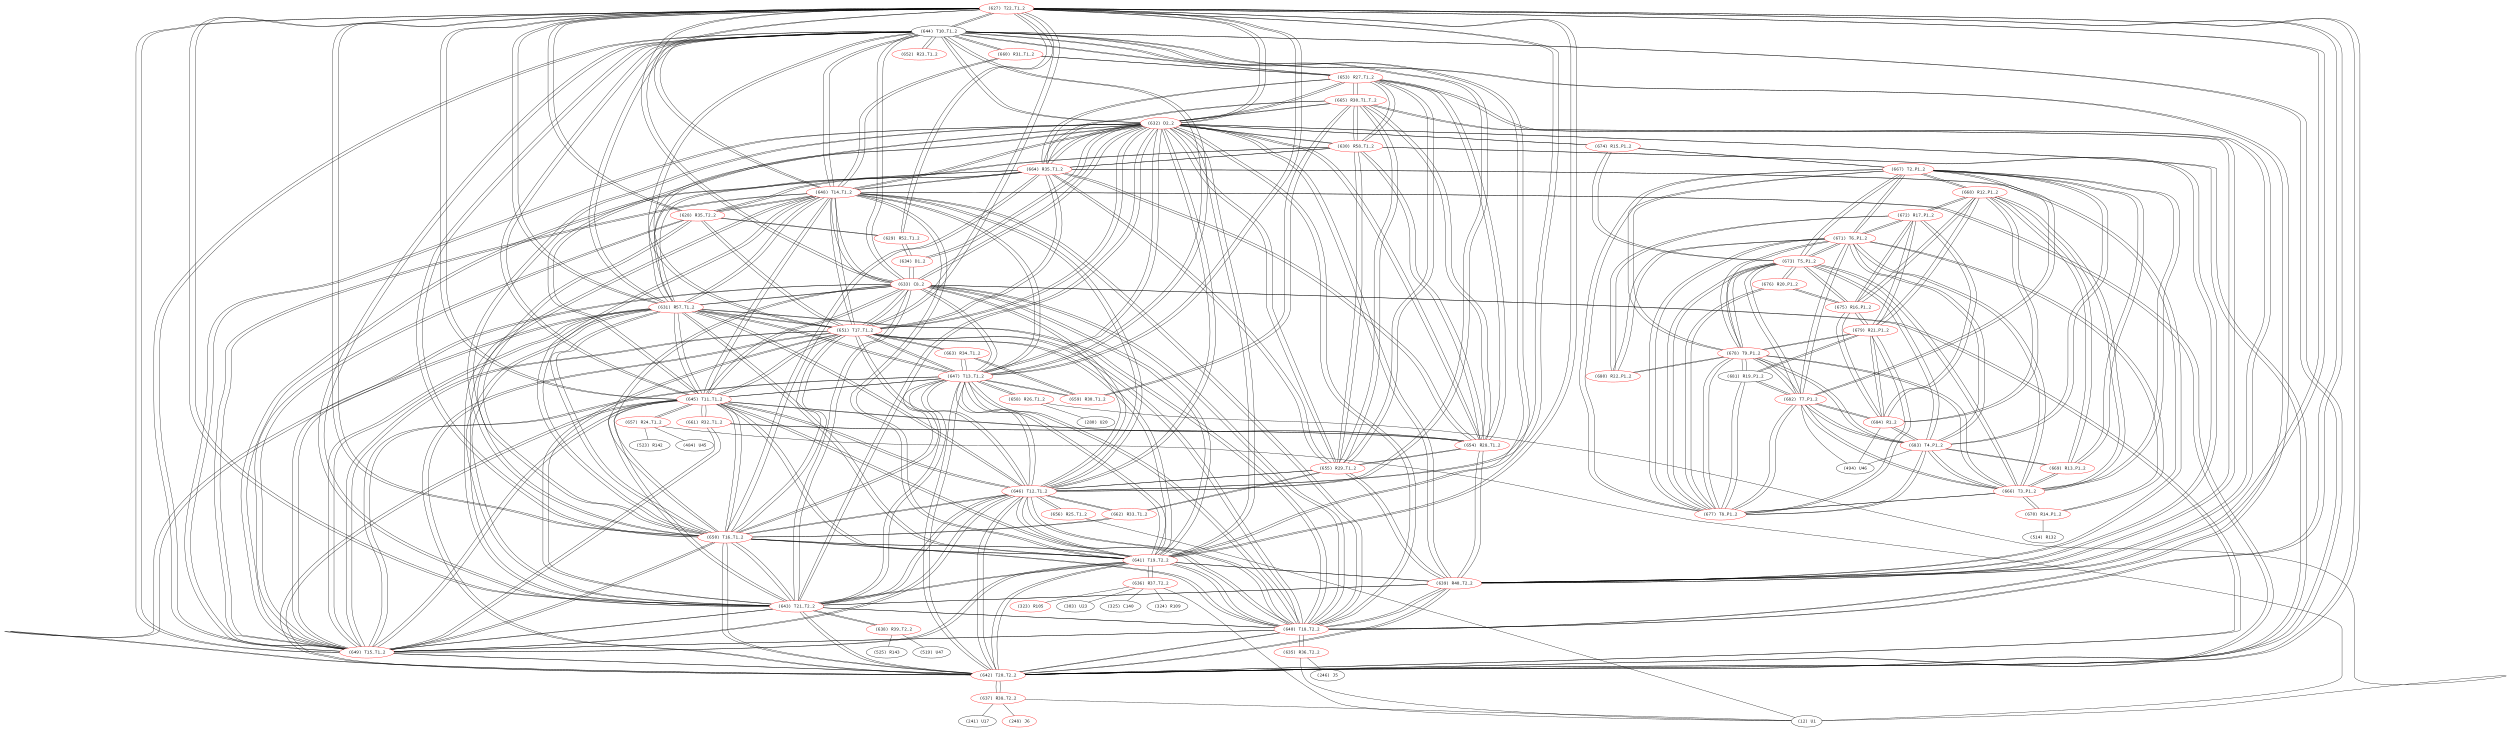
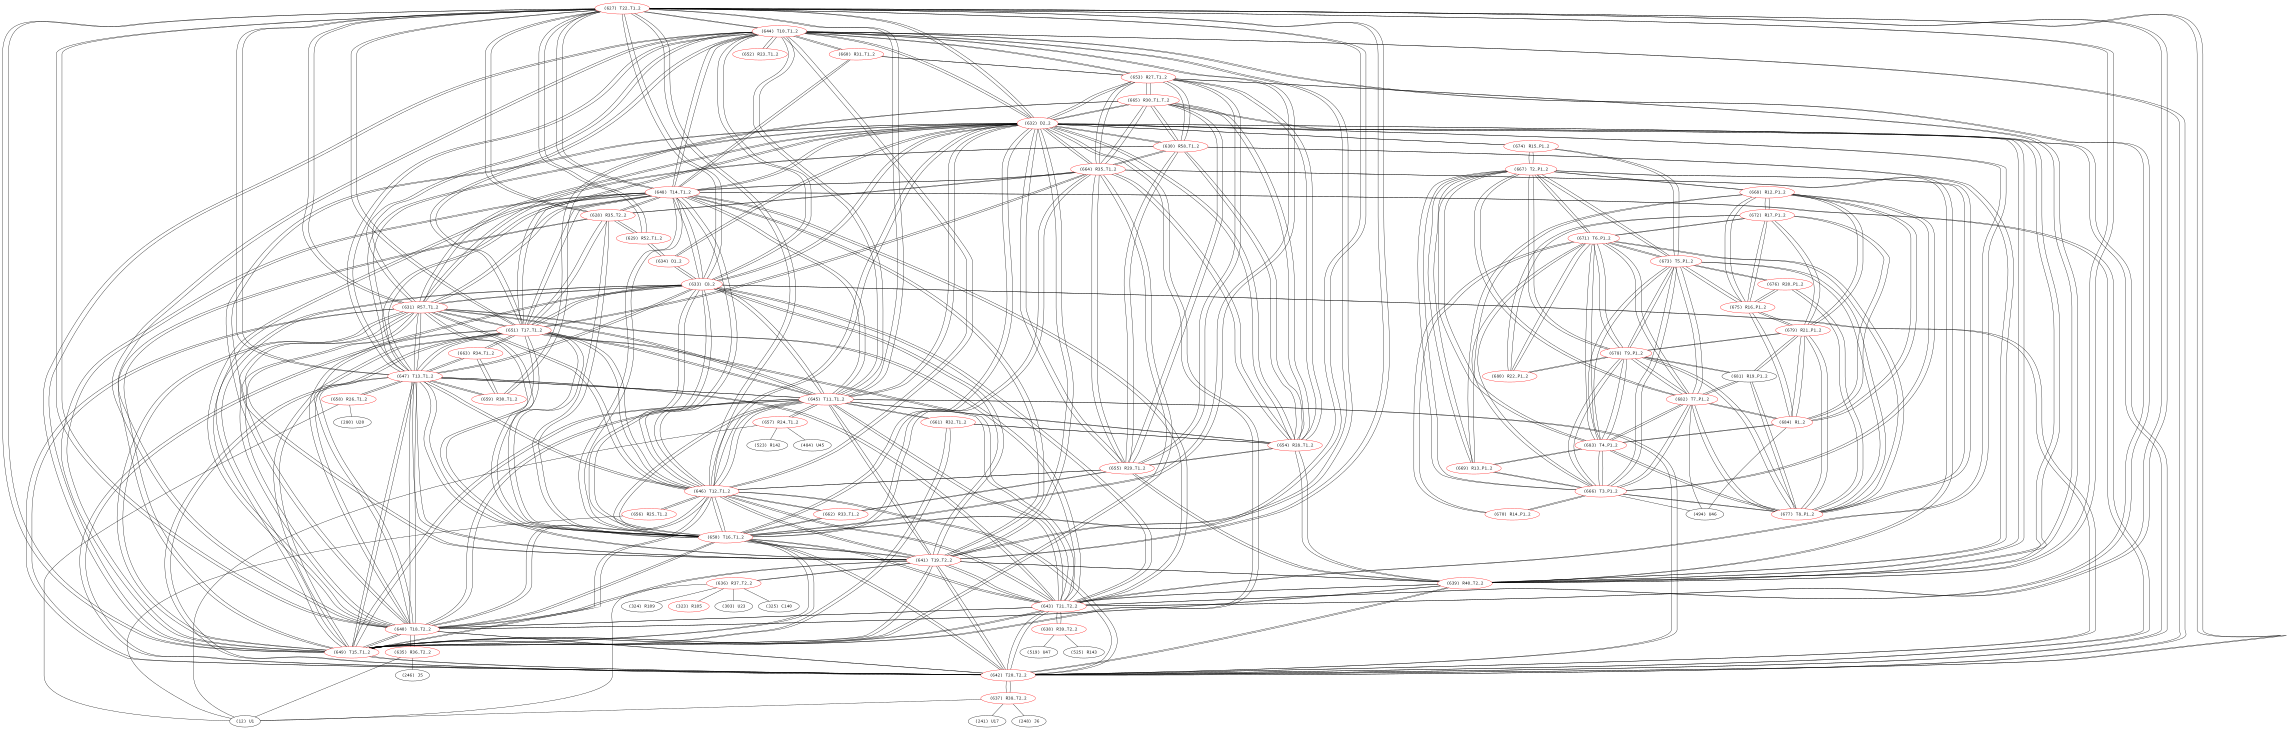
node "(644) T10_T1_2": color black -> red
edge "(683) T4_P1_2" -- "(494) U46": now "(666) T3_P1_2" -- "(494) U46"
node "(514) R132": removed
node "(248) J6": color red -> black
